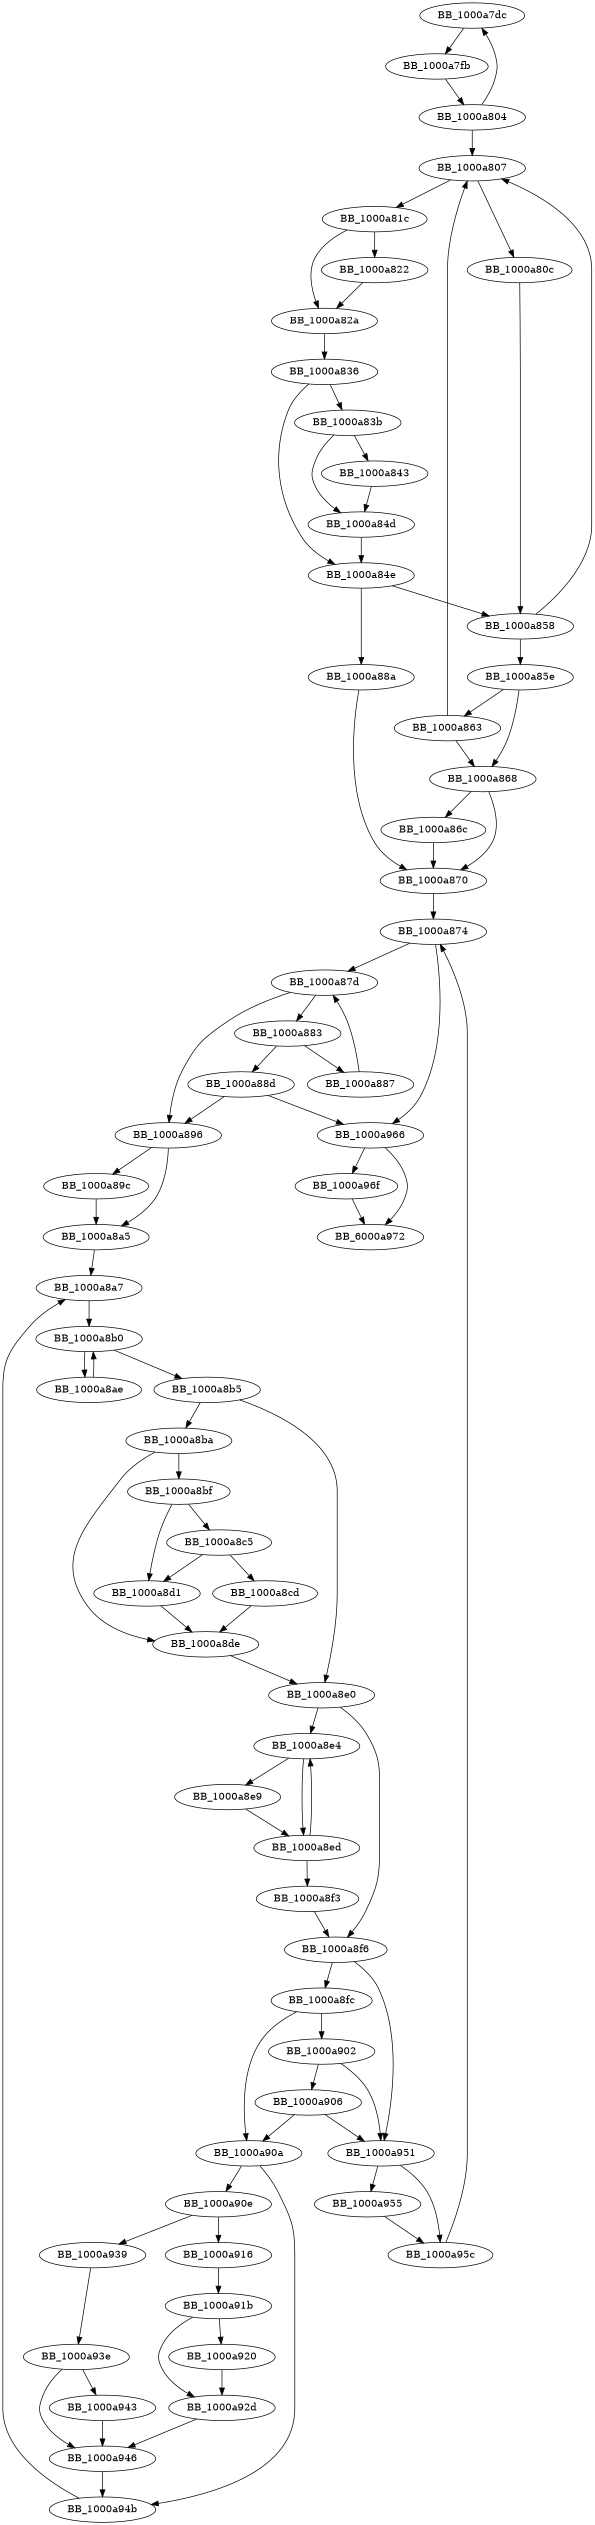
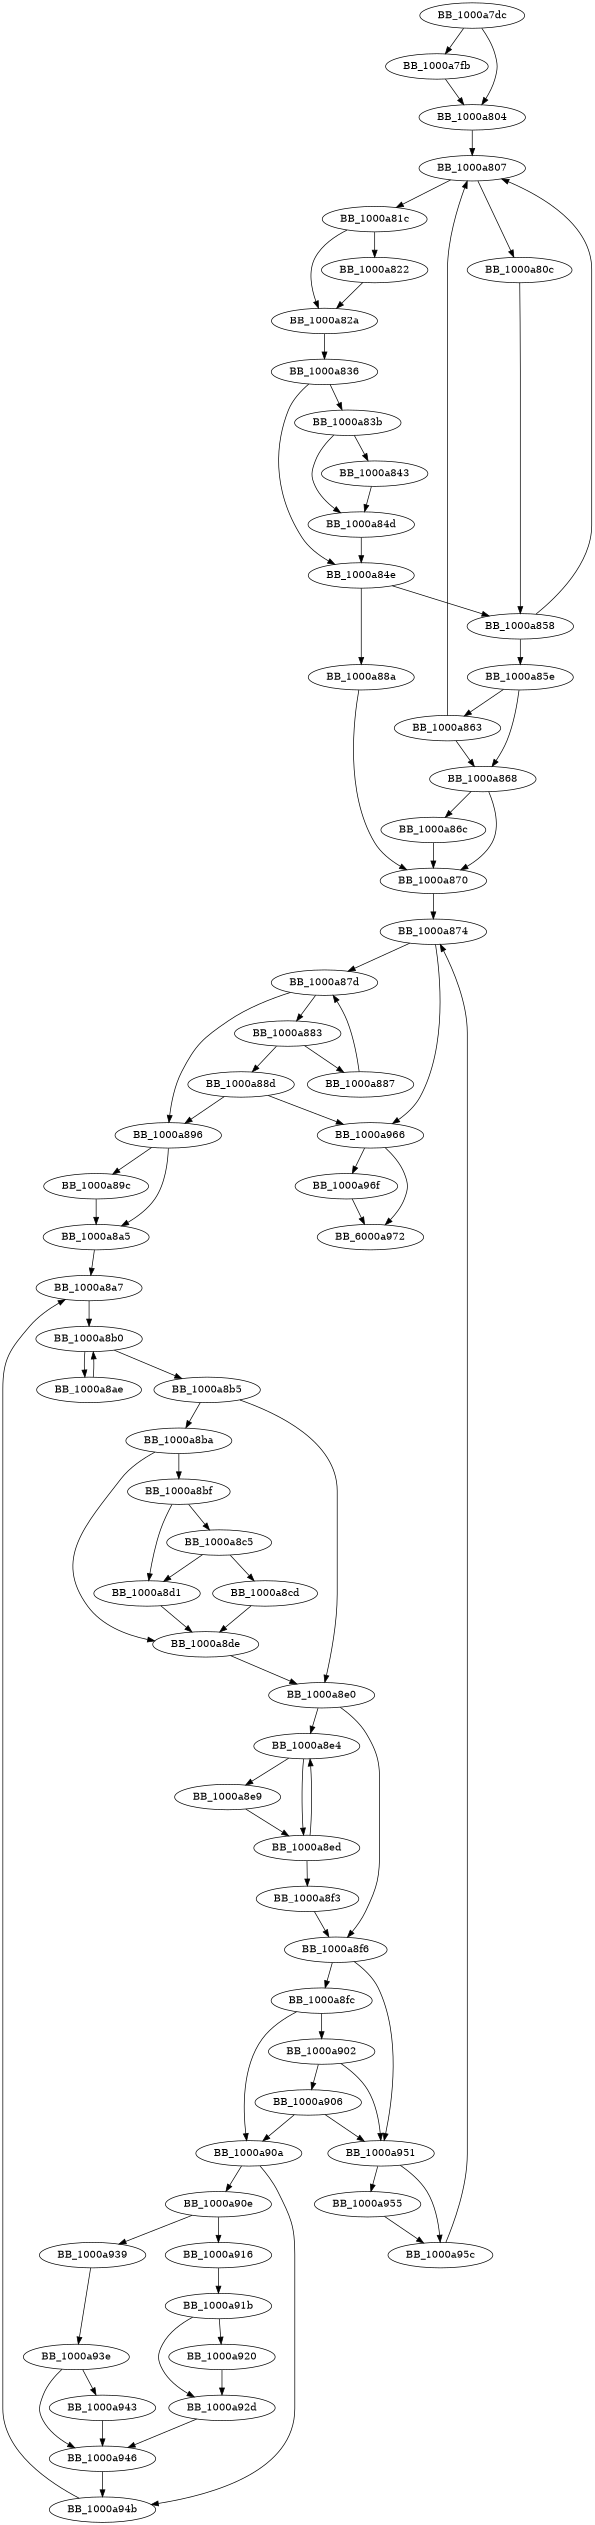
edge "BB_1000a804" -> "BB_1000a7dc": reversed
